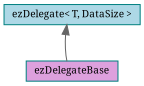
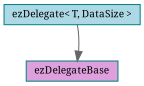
edge "ezDelegateBase" -> "ezDelegate< T, DataSize >": reversed
